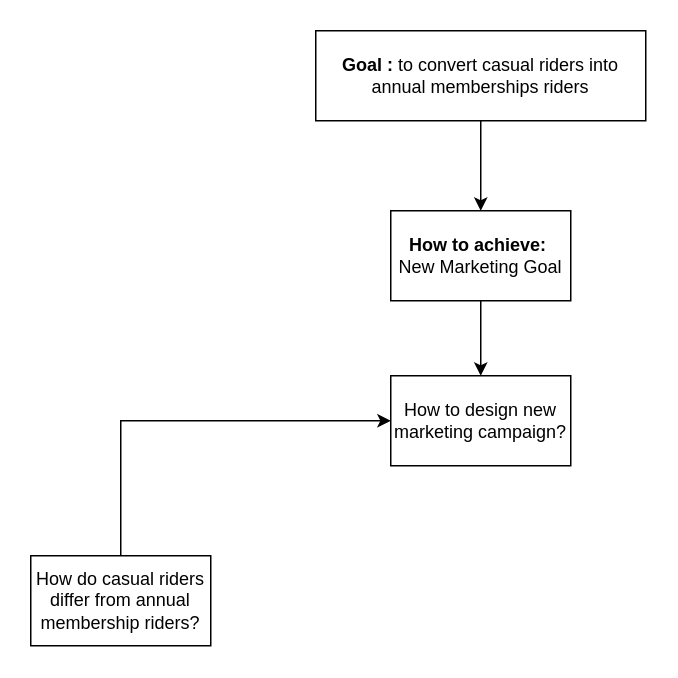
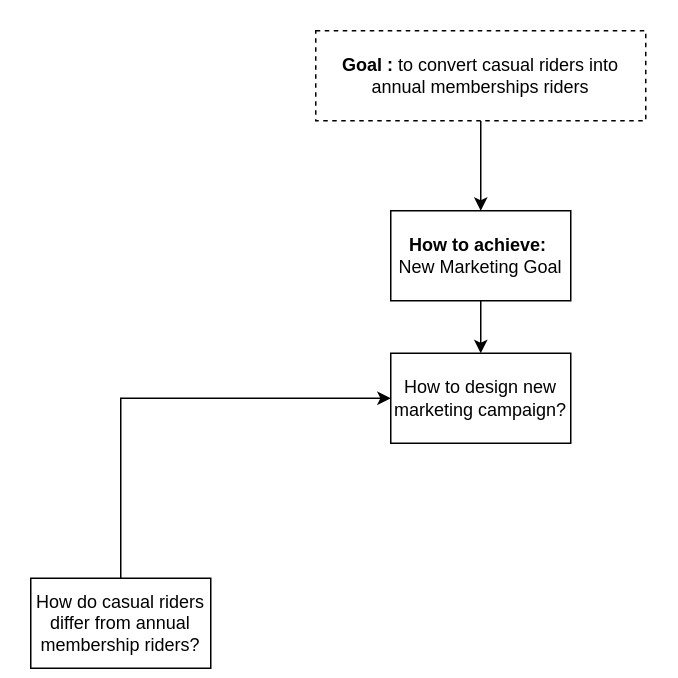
node "Goal : to convert casual riders into annual memberships riders": style solid -> dashed
node "How to design new marketing campaign?": moved (481, 421) -> (481, 398)
node "How do casual riders differ from annual membership riders?": moved (121, 601) -> (121, 623)
